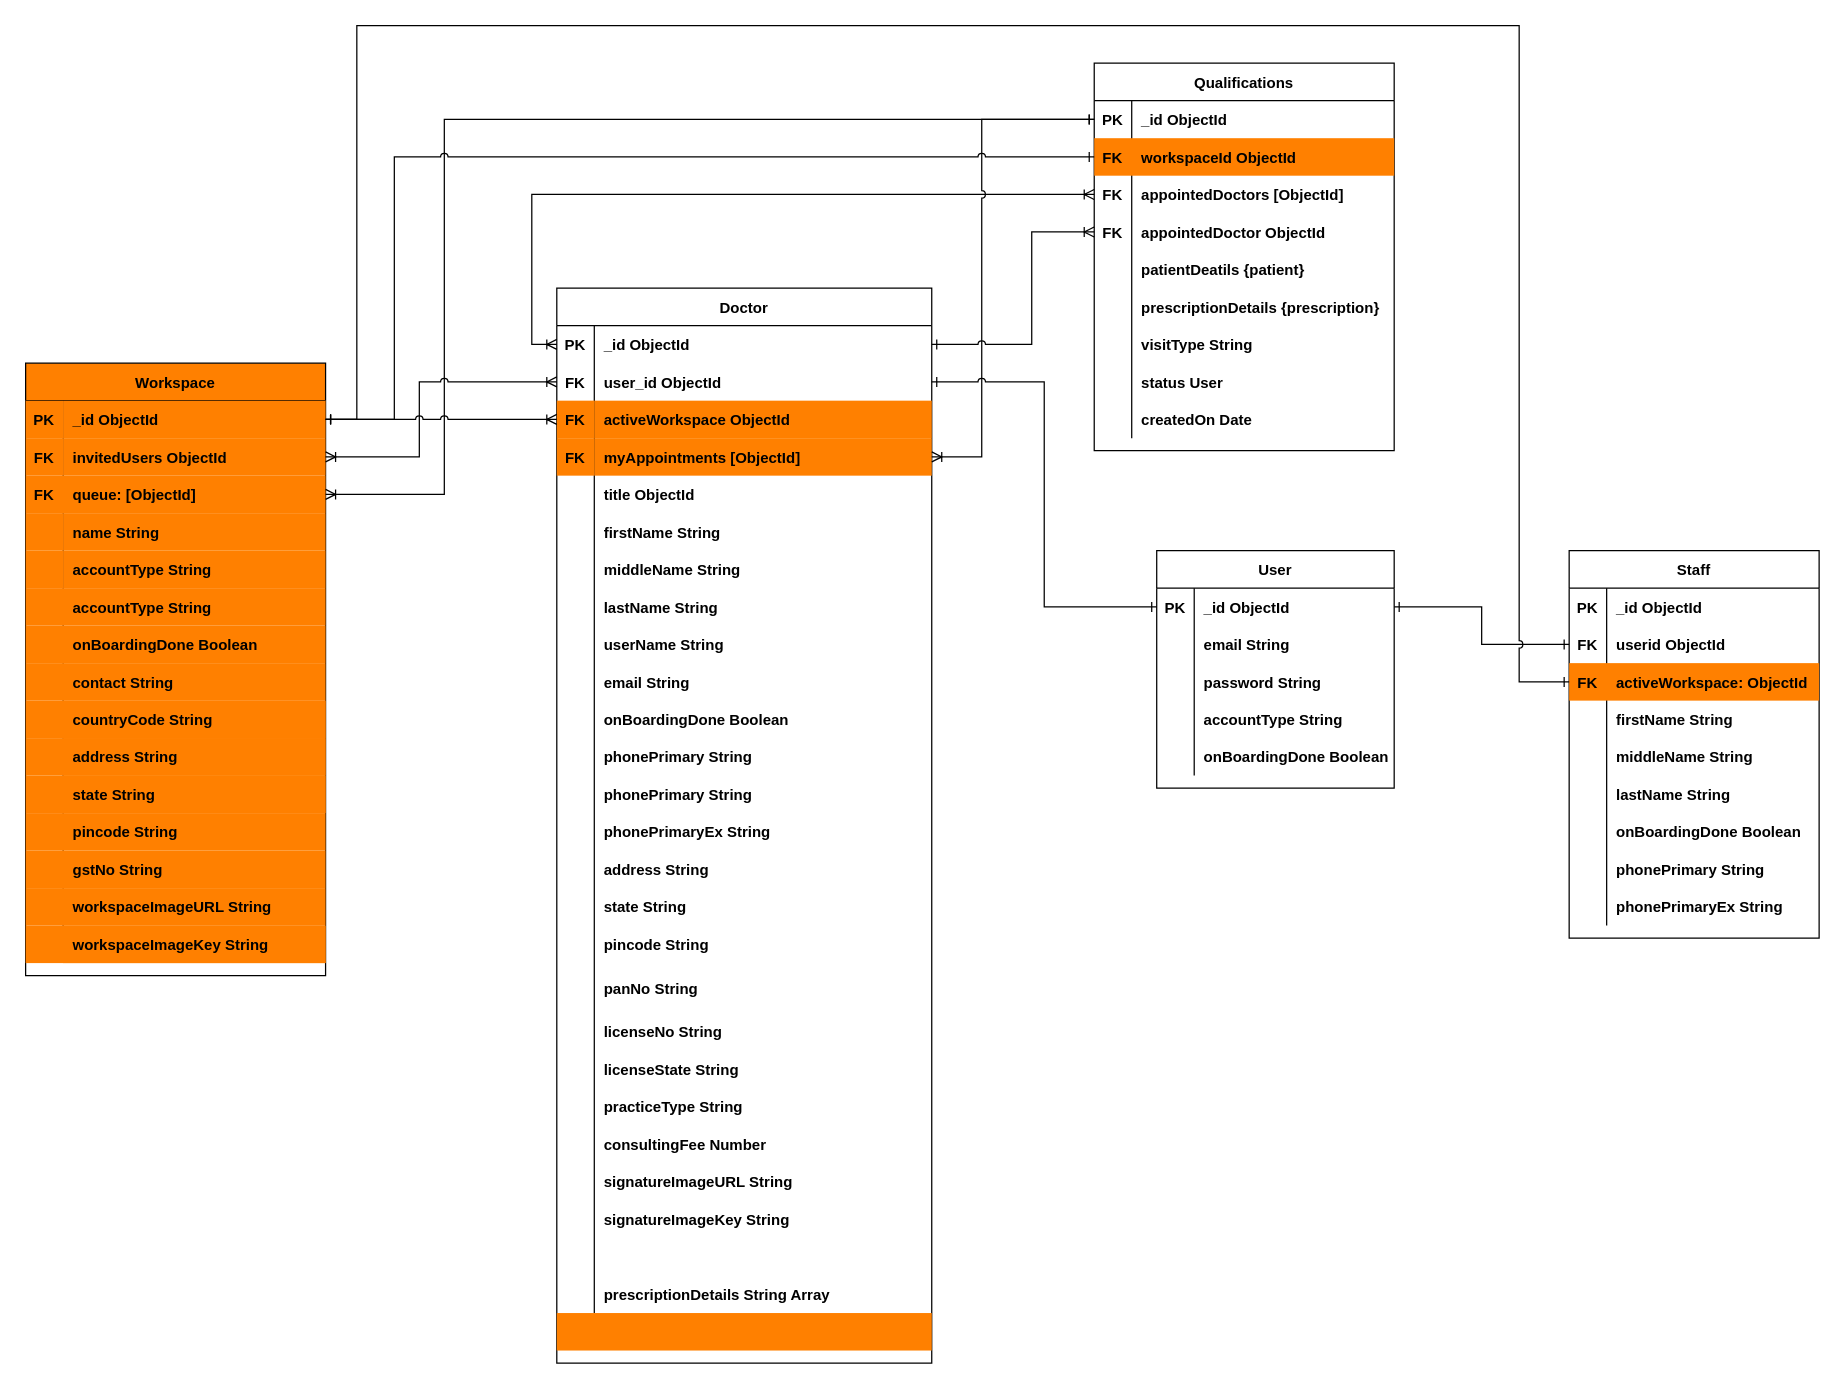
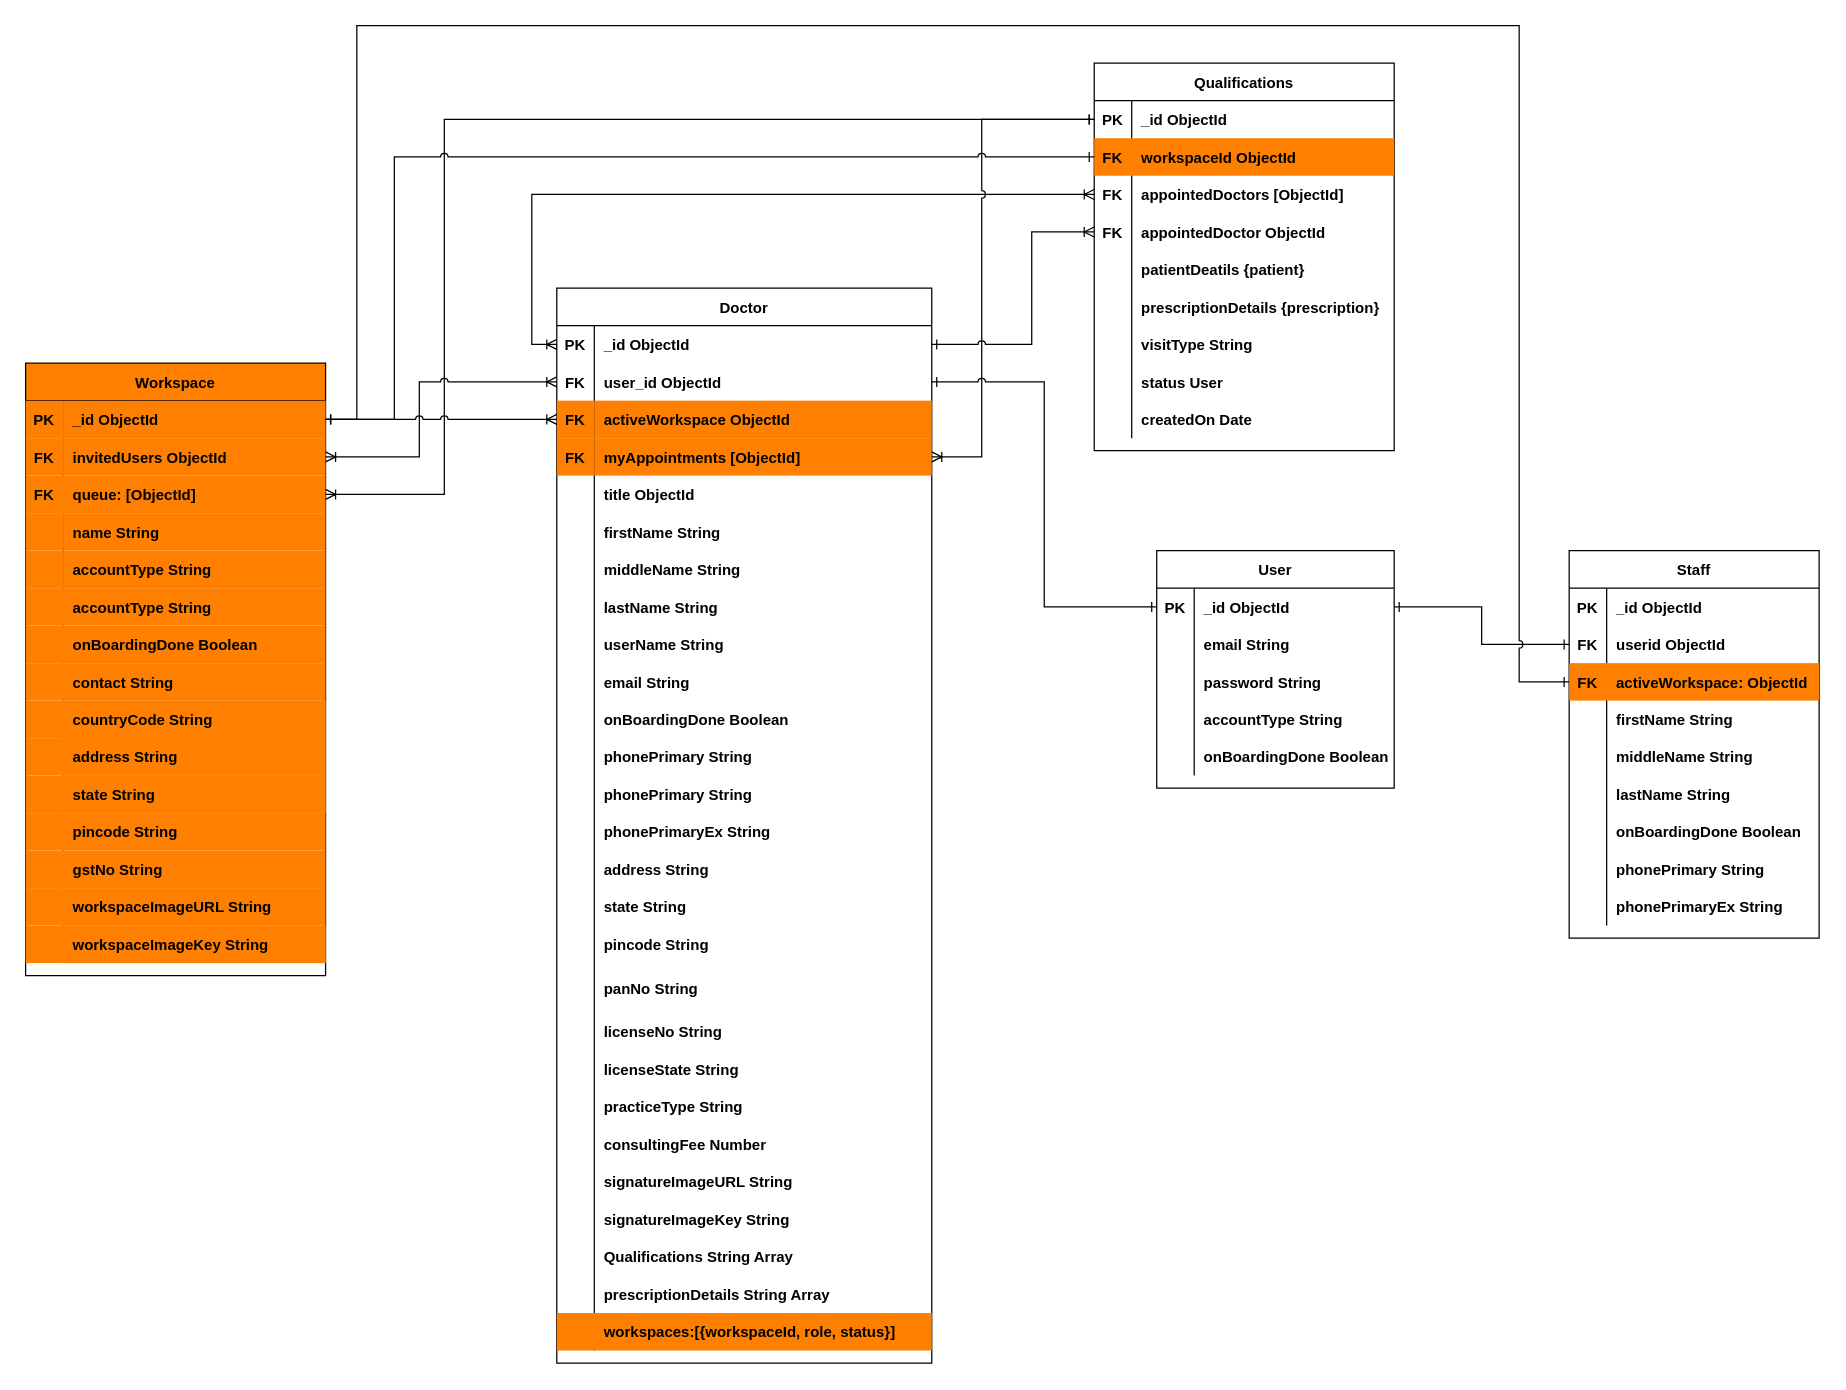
node "Qualifications String Array": added
node "workspaces:[{workspaceId, role, status}]": added
